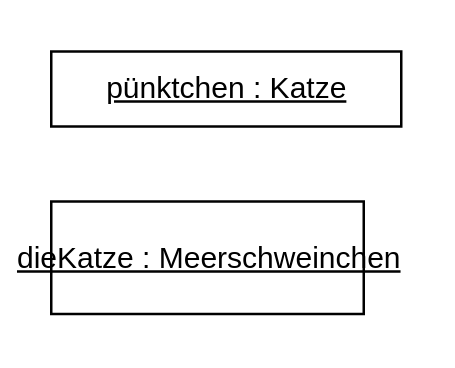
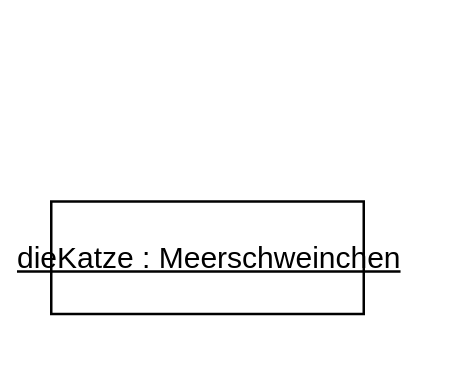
node "pünktchen : Katze": removed
